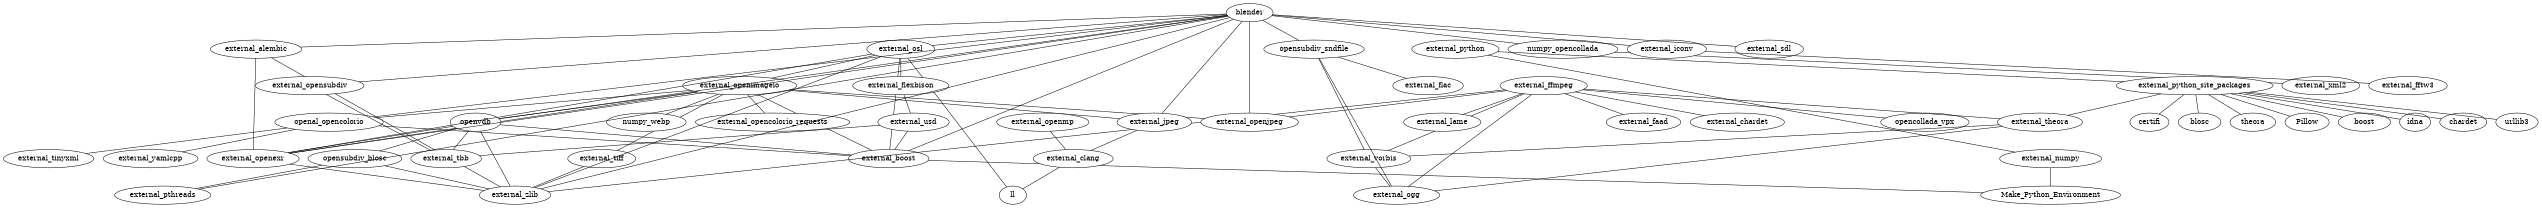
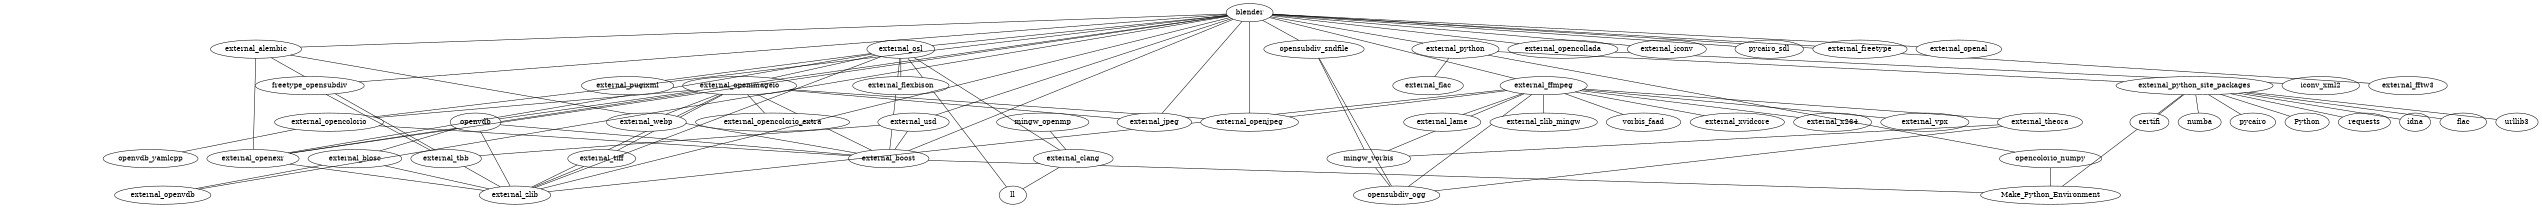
edge "blender" -- "external_python": added
edge "blender" -- "external_ffmpeg": added
node "numpy_opencollada": label "numpy_opencollada" -> "external_opencollada"
node "external_sdl": label "external_sdl" -> "pycairo_sdl"
node "external_freetype": added
node "external_openal": added
edge "external_iconv" -- "external_fftw3": now "blender" -- "external_fftw3"
edge "opensubdiv_sndfile" -- "external_flac": now "external_python" -- "external_flac"
node "external_opensubdiv": label "external_opensubdiv" -> "freetype_opensubdiv"
node "external_pugixml": added
node "external_xml2": label "external_xml2" -> "iconv_xml2"
edge "external_flexbison" -- "external_usd": now "blender" -- "external_usd"
edge "external_openimageio" -- "openvdb": now "external_openimageio" -- "external_zlib"
edge "external_python_site_packages" -- "external_theora": now "external_python_site_packages" -- "Make_Python_Environment"
edge "external_alembic" -- "external_boost": added
node "openal_opencolorio": label "openal_opencolorio" -> "external_opencolorio"
node "numpy_webp": label "numpy_webp" -> "external_webp"
node "external_opencolorio_requests": label "external_opencolorio_requests" -> "external_opencolorio_extra"
node "external_openmp": label "external_openmp" -> "mingw_openmp"
node "external_zlib_mingw": added
node "external_faad": label "external_faad" -> "vorbis_faad"
node "external_chardet": label "external_chardet" -> "external_xvidcore"
node "external_x264": added
node "opencollada_vpx": label "opencollada_vpx" -> "external_vpx"
node "blosc": label "blosc" -> "numba"
node "theora": label "theora" -> "pycairo"
node "Pillow": label "Pillow" -> "Python"
node "boost": label "boost" -> "requests"
node "chardet": label "chardet" -> "flac"
edge "openvdb" -- "external_openexr": removed
edge "openvdb" -- "external_tbb": removed
edge "external_jpeg" -- "external_clang": now "external_osl" -- "external_clang"
node "external_tinyxml": removed
node "external_yamlcpp": label "external_yamlcpp" -> "openvdb_yamlcpp"
node "opensubdiv_blosc": label "opensubdiv_blosc" -> "external_blosc"
node "external_vorbis": label "external_vorbis" -> "mingw_vorbis"
node "external_numpy": label "external_numpy" -> "opencolorio_numpy"
node "external_pthreads": label "external_pthreads" -> "external_openvdb"
node "external_ogg": label "external_ogg" -> "opensubdiv_ogg"
